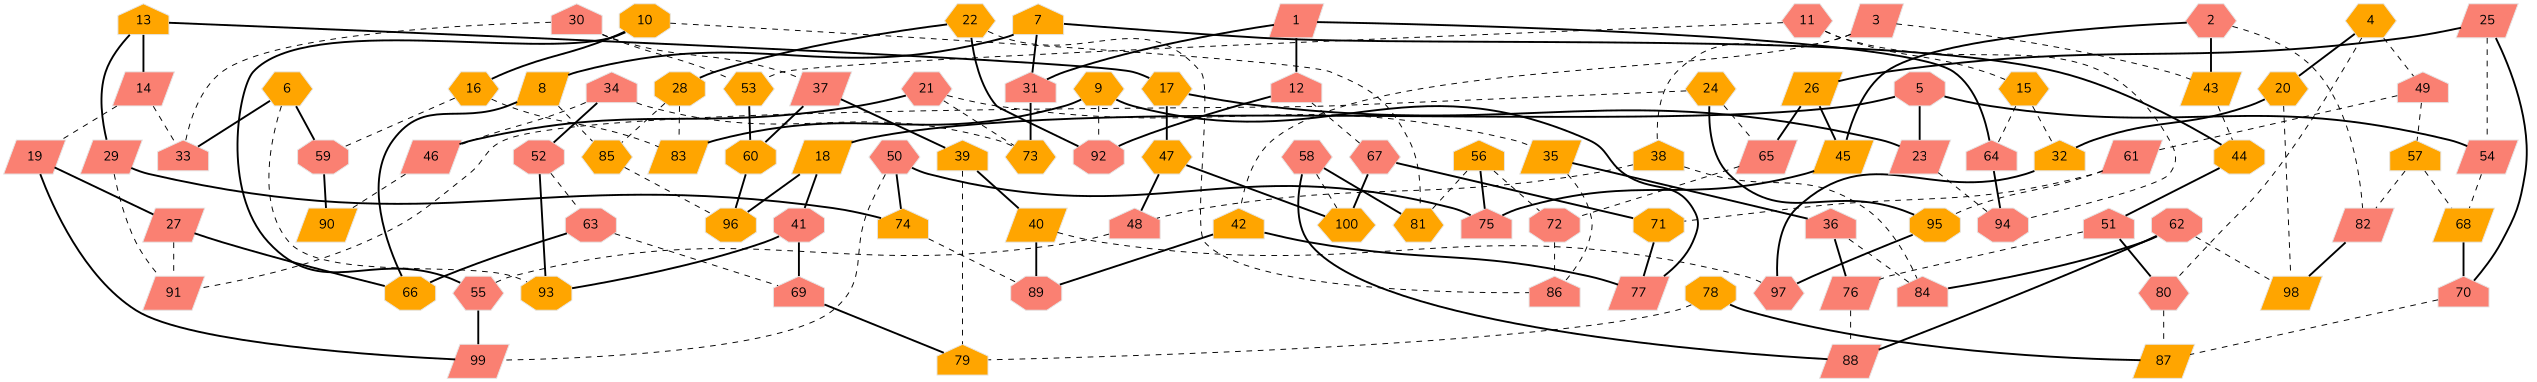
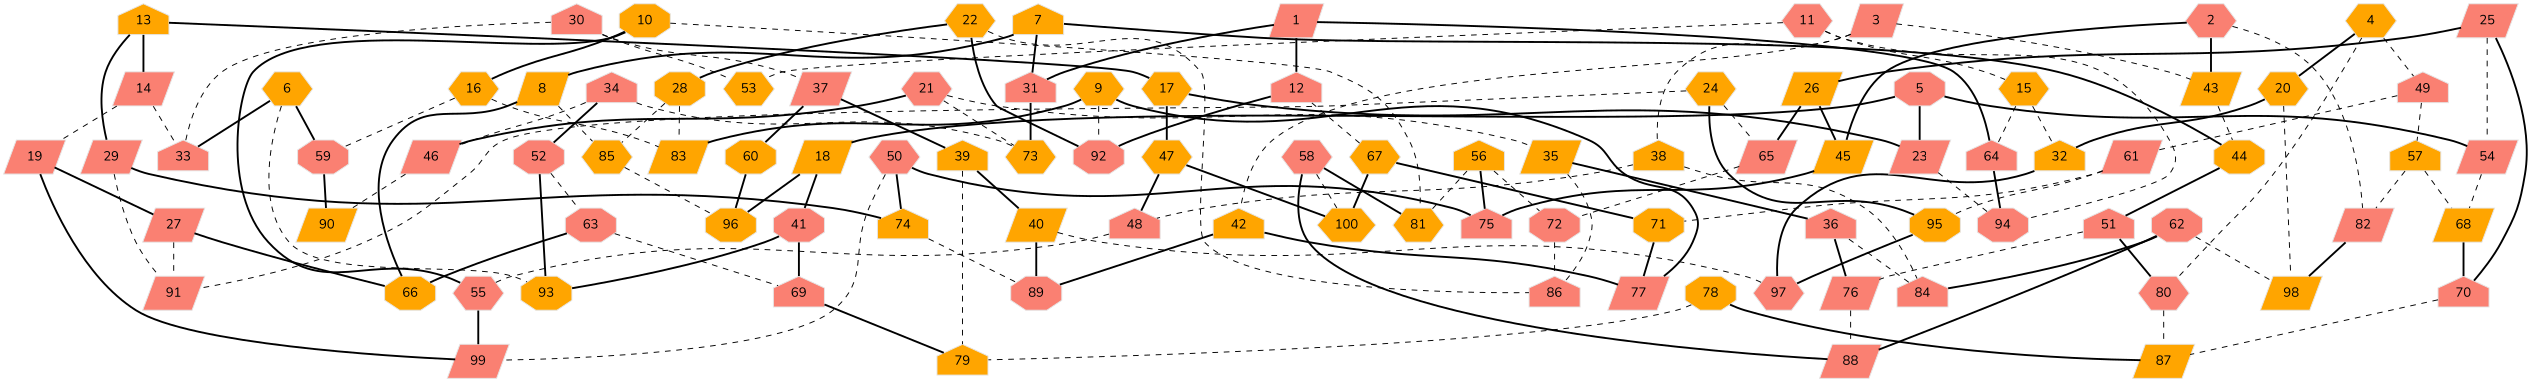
edge "53" -- "60": removed
node "67": fillcolor salmon -> orange
